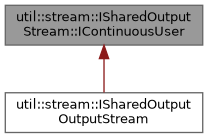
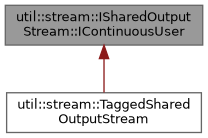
node "util::stream::ISharedOutput OutputStream": label "util::stream::ISharedOutput OutputStream" -> "util::stream::TaggedShared OutputStream"
